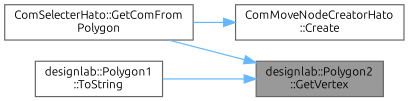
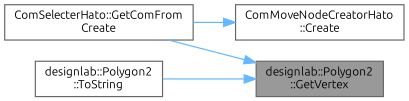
node "ComSelecterHato::GetComFrom Polygon": label "ComSelecterHato::GetComFrom Polygon" -> "ComSelecterHato::GetComFrom Create"
node "designlab::Polygon1 ::ToString": label "designlab::Polygon1 ::ToString" -> "designlab::Polygon2 ::ToString"
